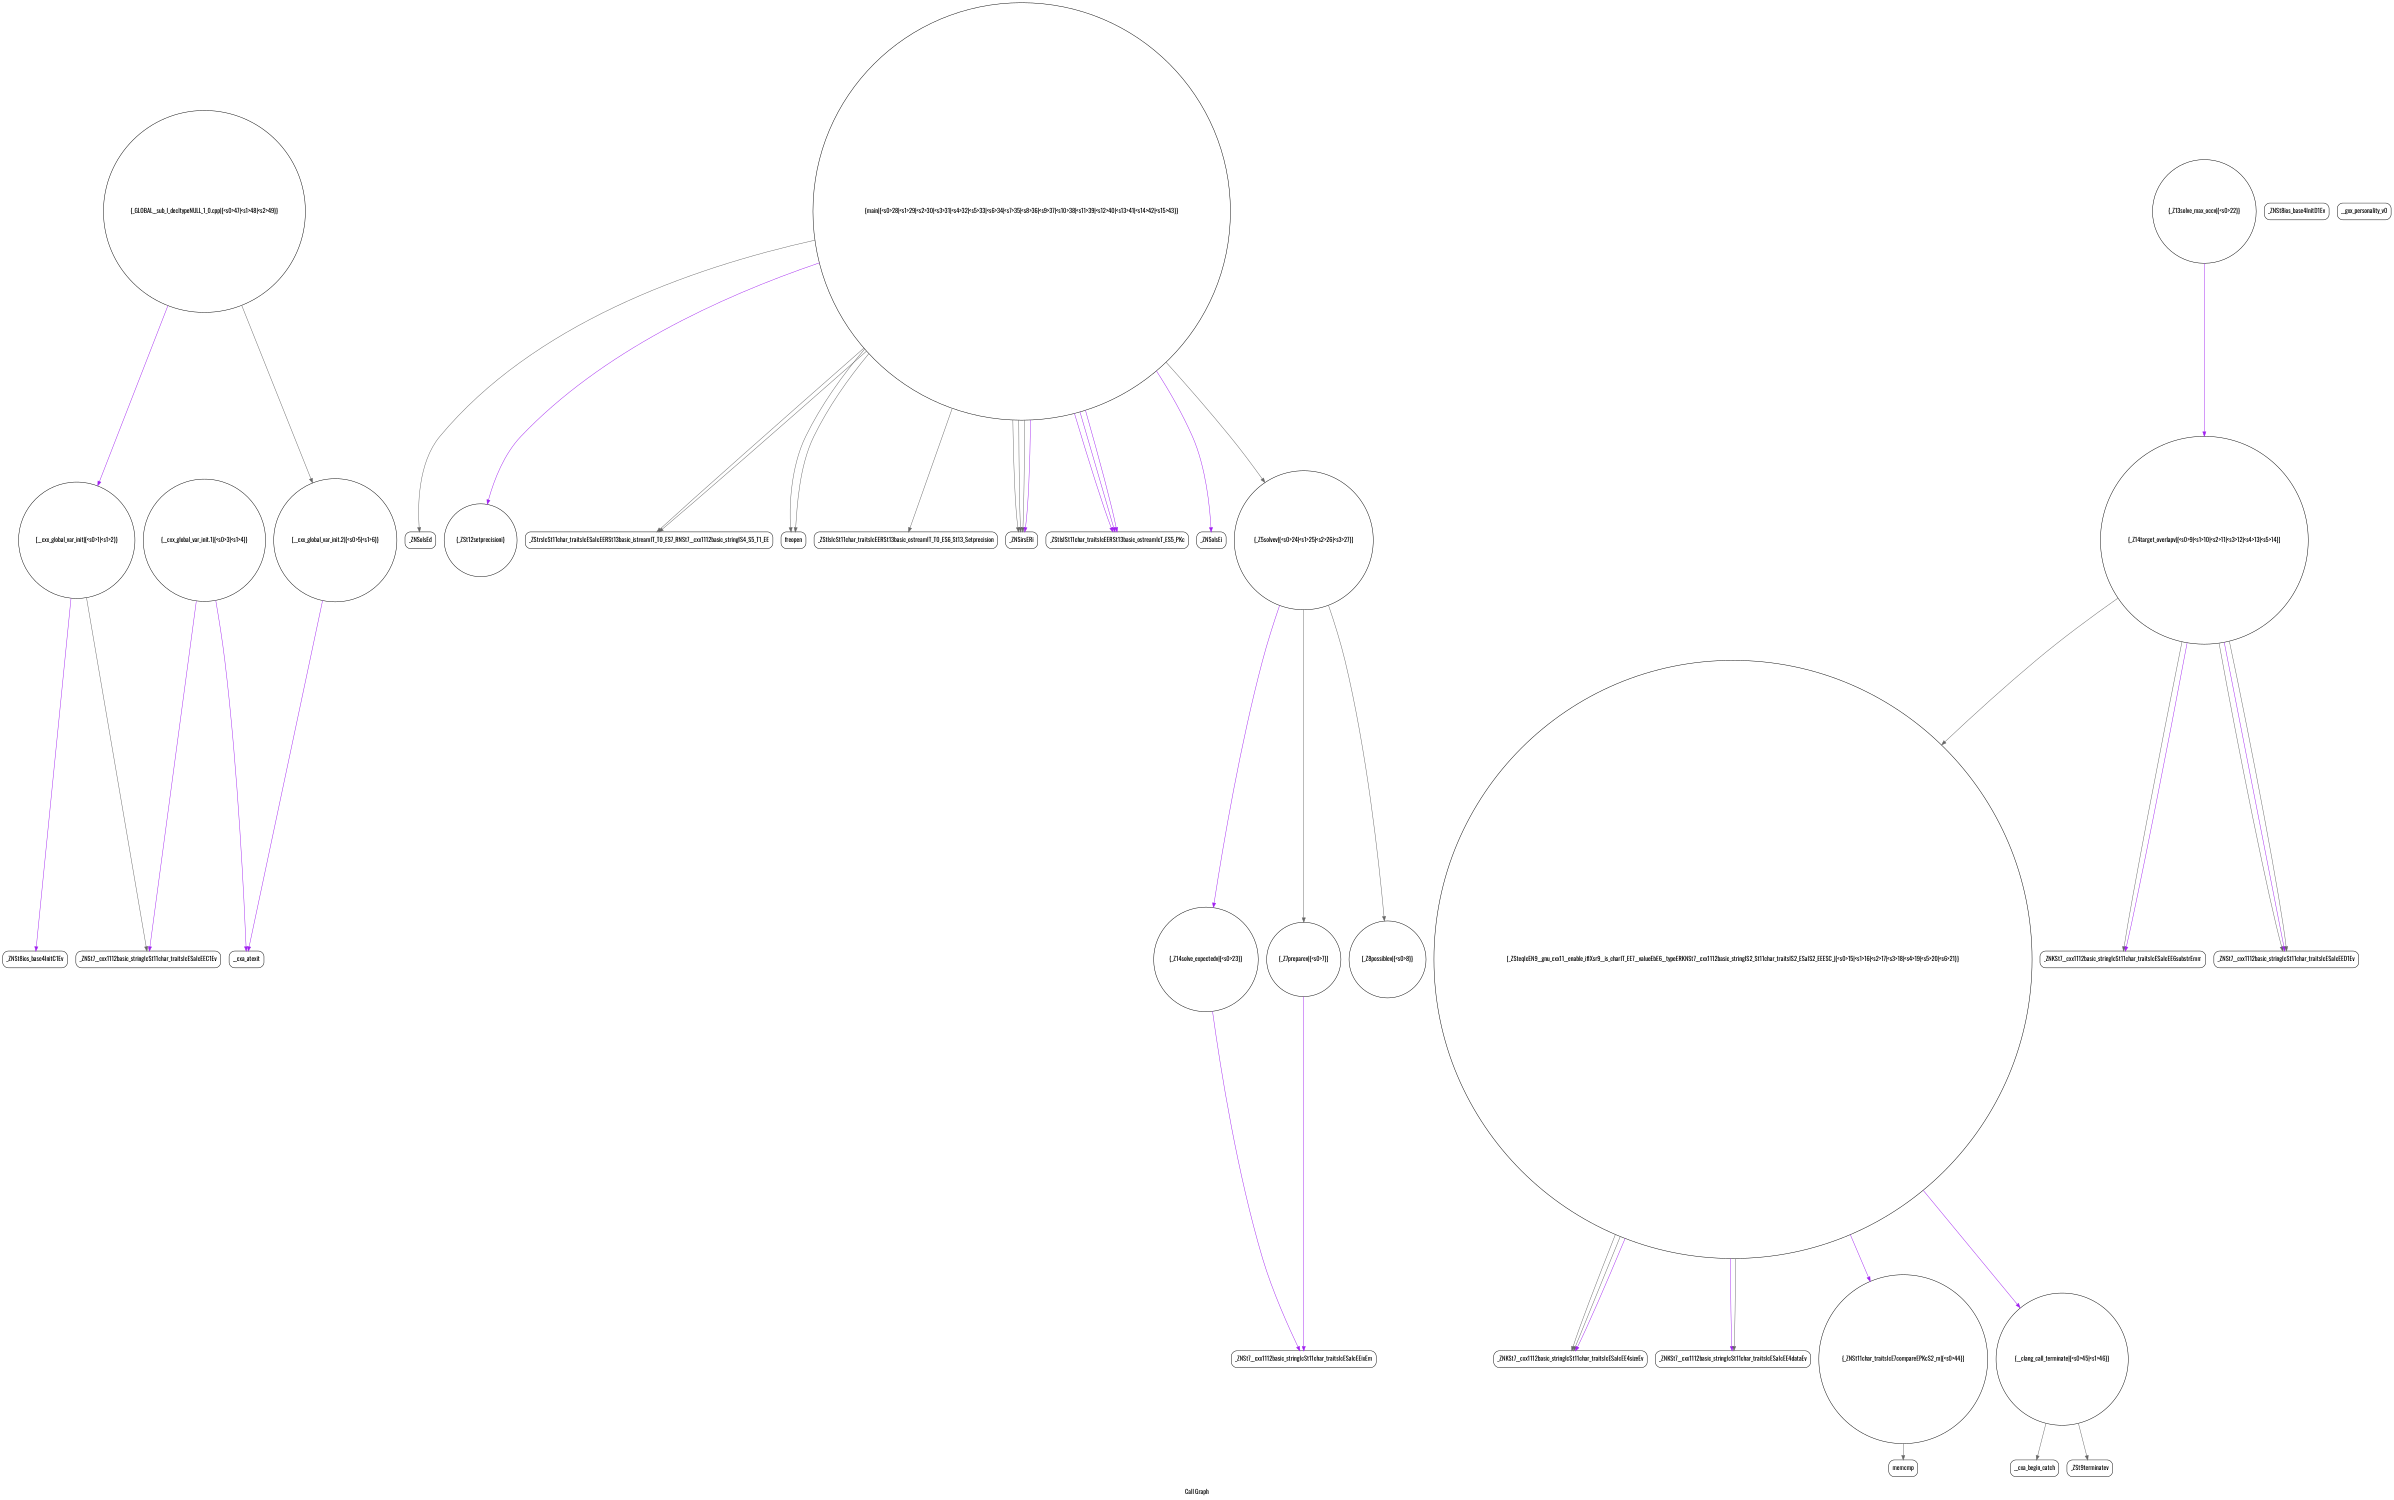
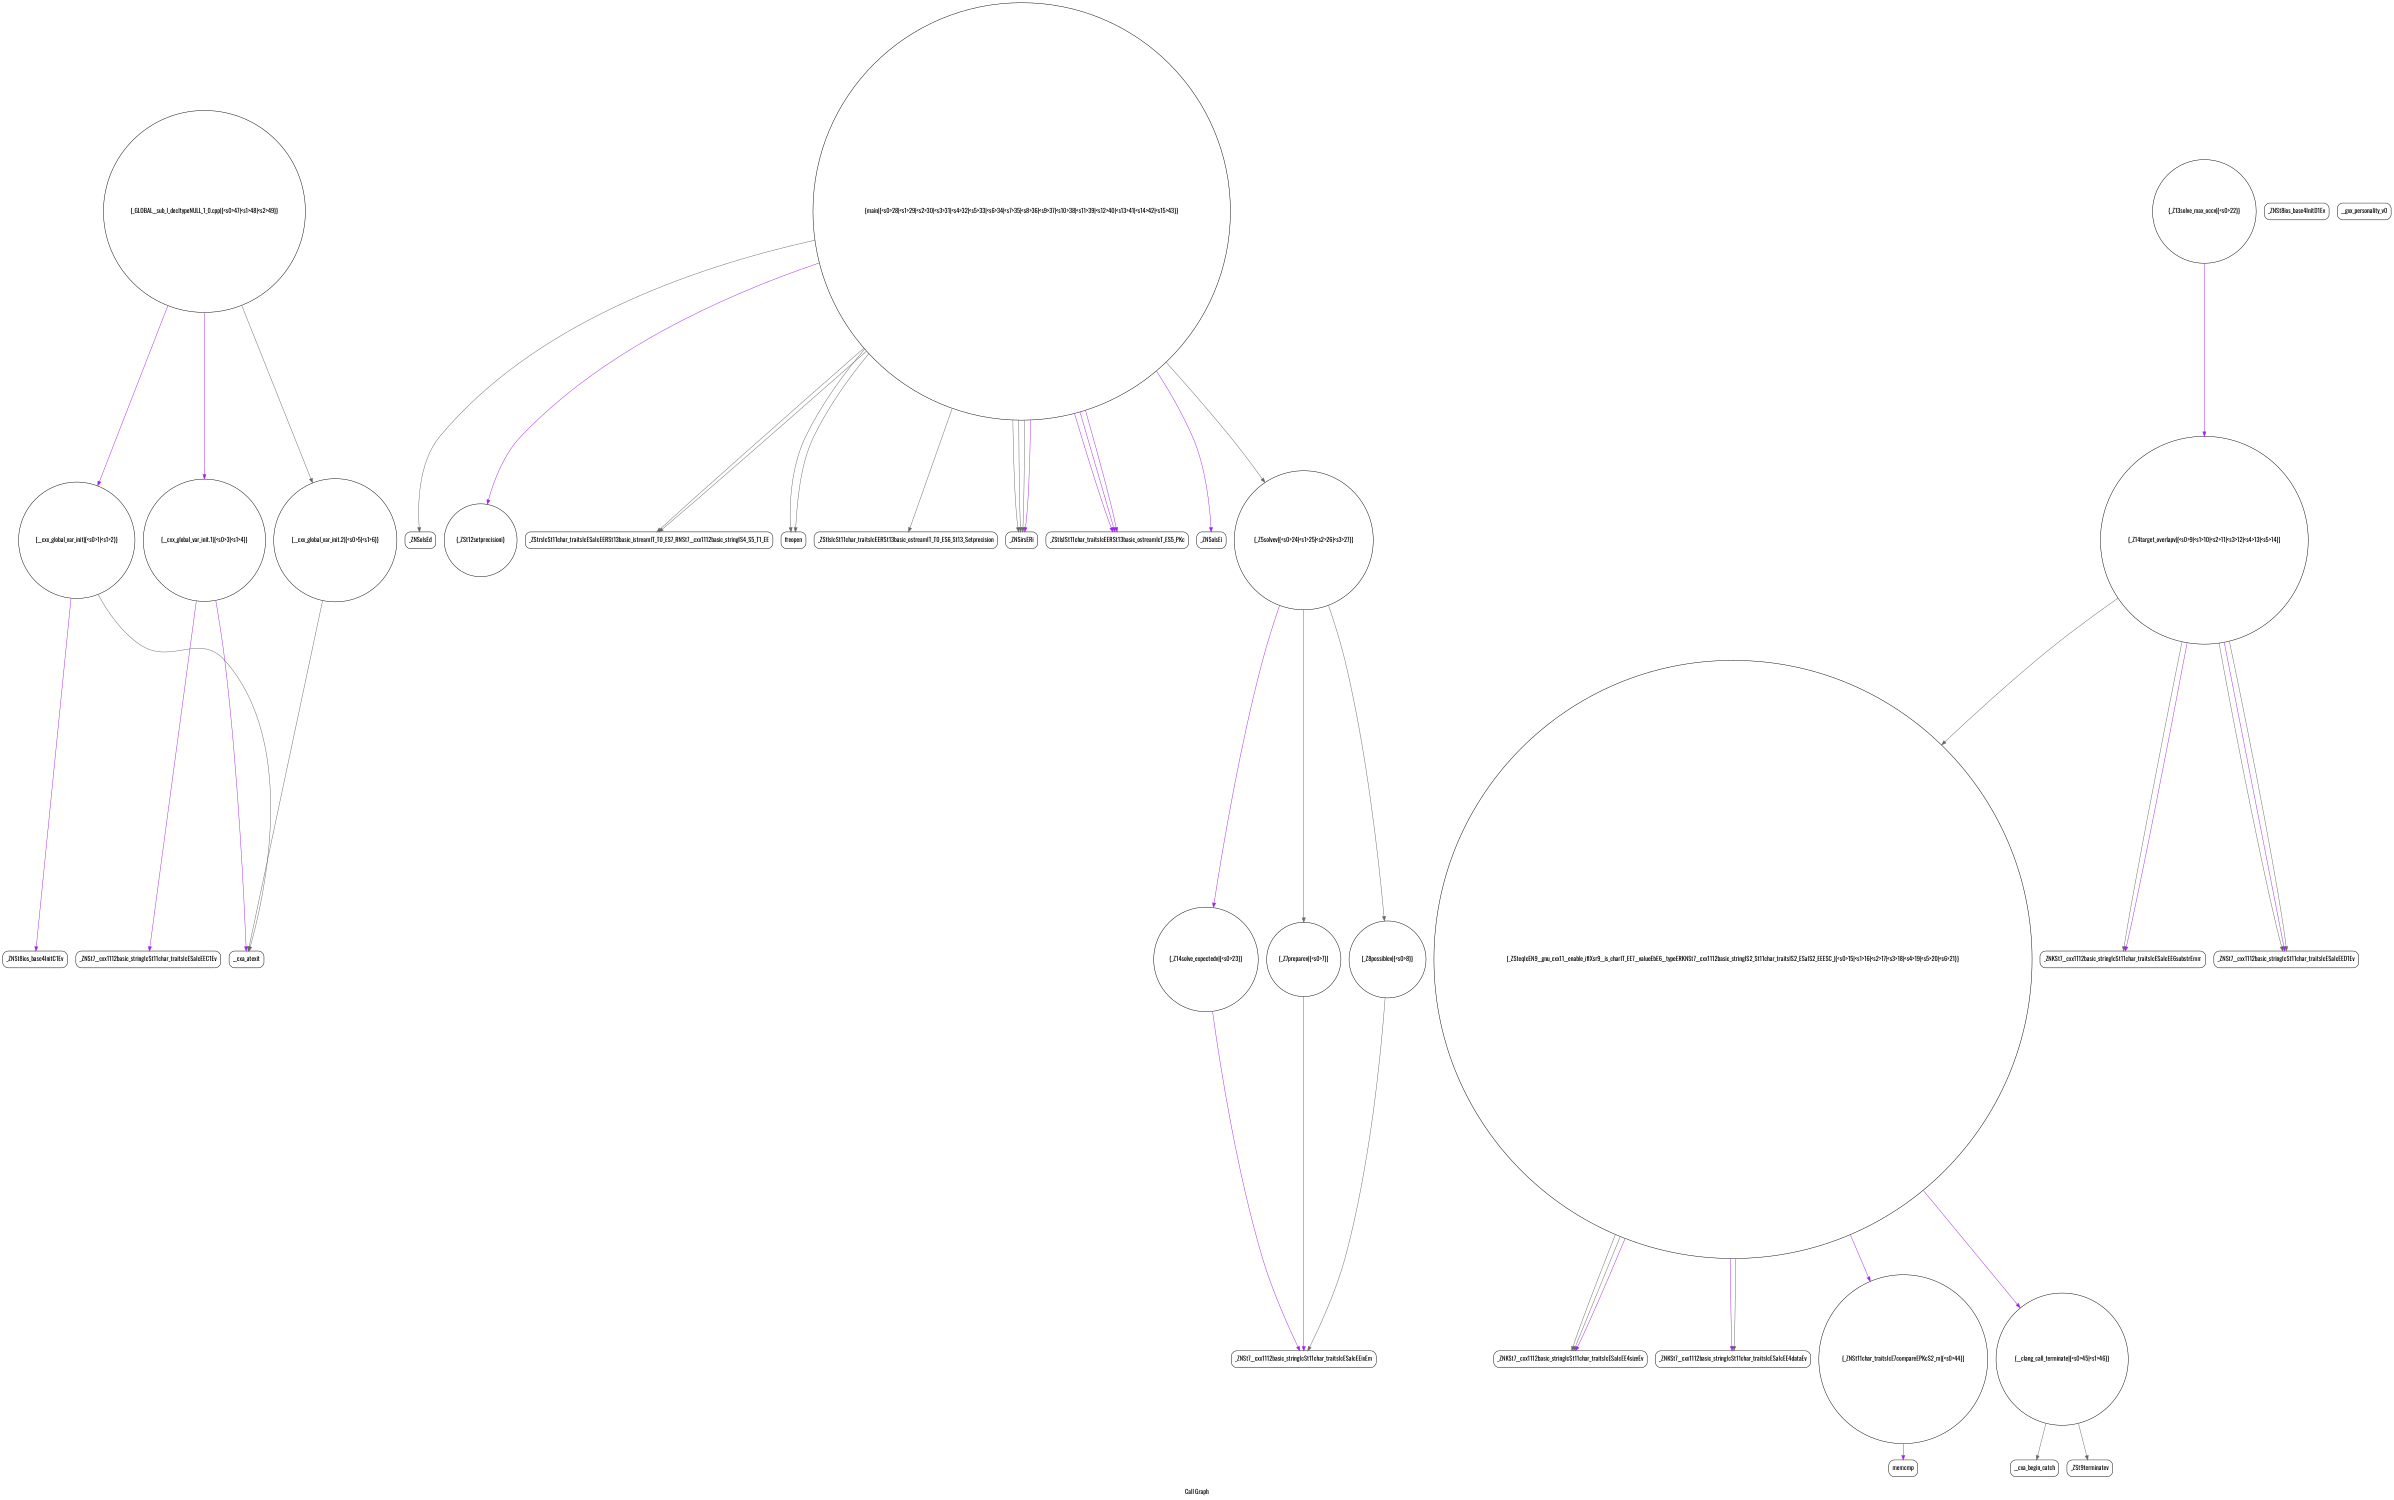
edge "{_GLOBAL__sub_I_decltypeNULL_1_0.cpp|{<s0>47|<s1>48|<s2>49}}" -> "{__cxx_global_var_init.1|{<s0>3|<s1>4}}": added
edge "{__cxx_global_var_init|{<s0>1|<s1>2}}" -> "_ZNSt7__cxx1112basic_stringIcSt11char_traitsIcESaIcEEC1Ev": now "{__cxx_global_var_init|{<s0>1|<s1>2}}" -> "__cxa_atexit"
edge "{__cxx_global_var_init.2|{<s0>5|<s1>6}}" -> "__cxa_atexit": color purple -> gray40
edge "{_Z8possiblev|{<s0>8}}" -> "_ZNSt7__cxx1112basic_stringIcSt11char_traitsIcESaIcEEixEm": added
edge "{_ZNSt11char_traitsIcE7compareEPKcS2_m|{<s0>44}}" -> "memcmp": color gray40 -> purple
